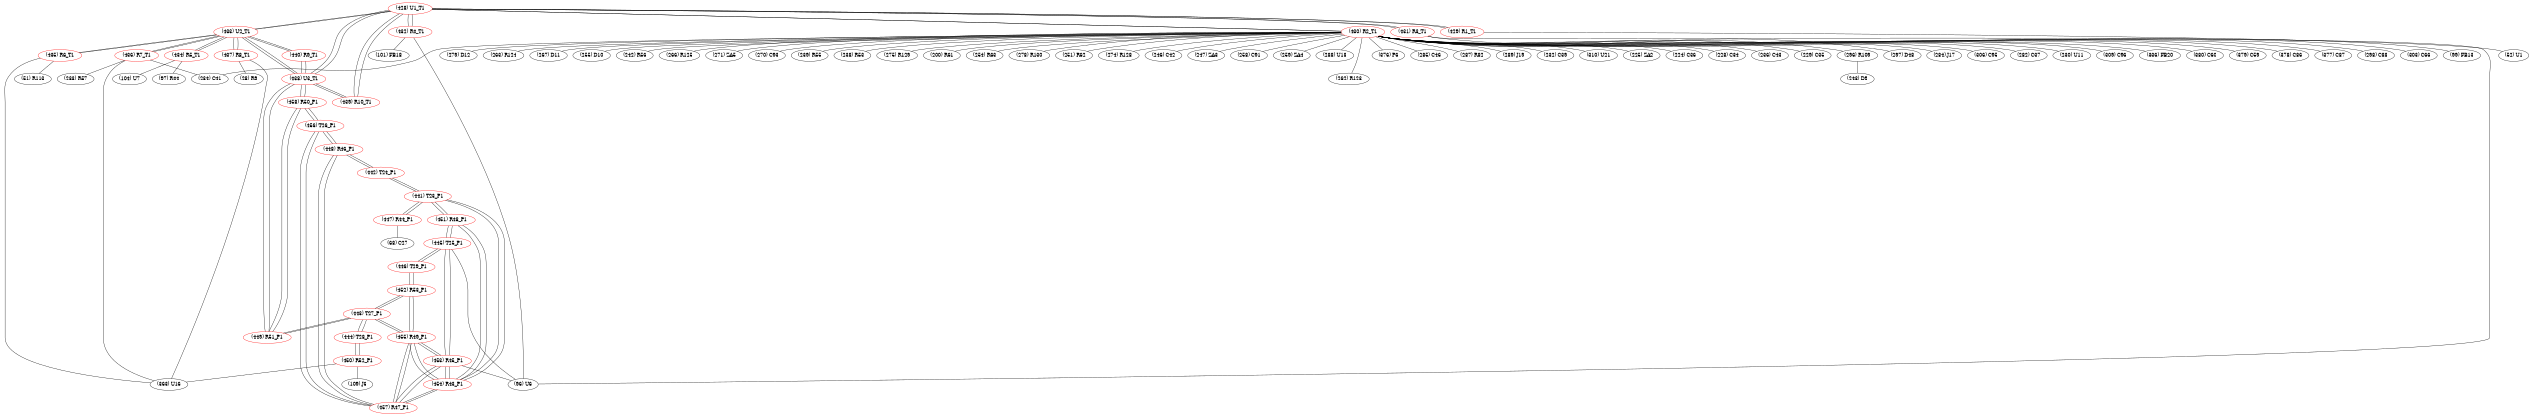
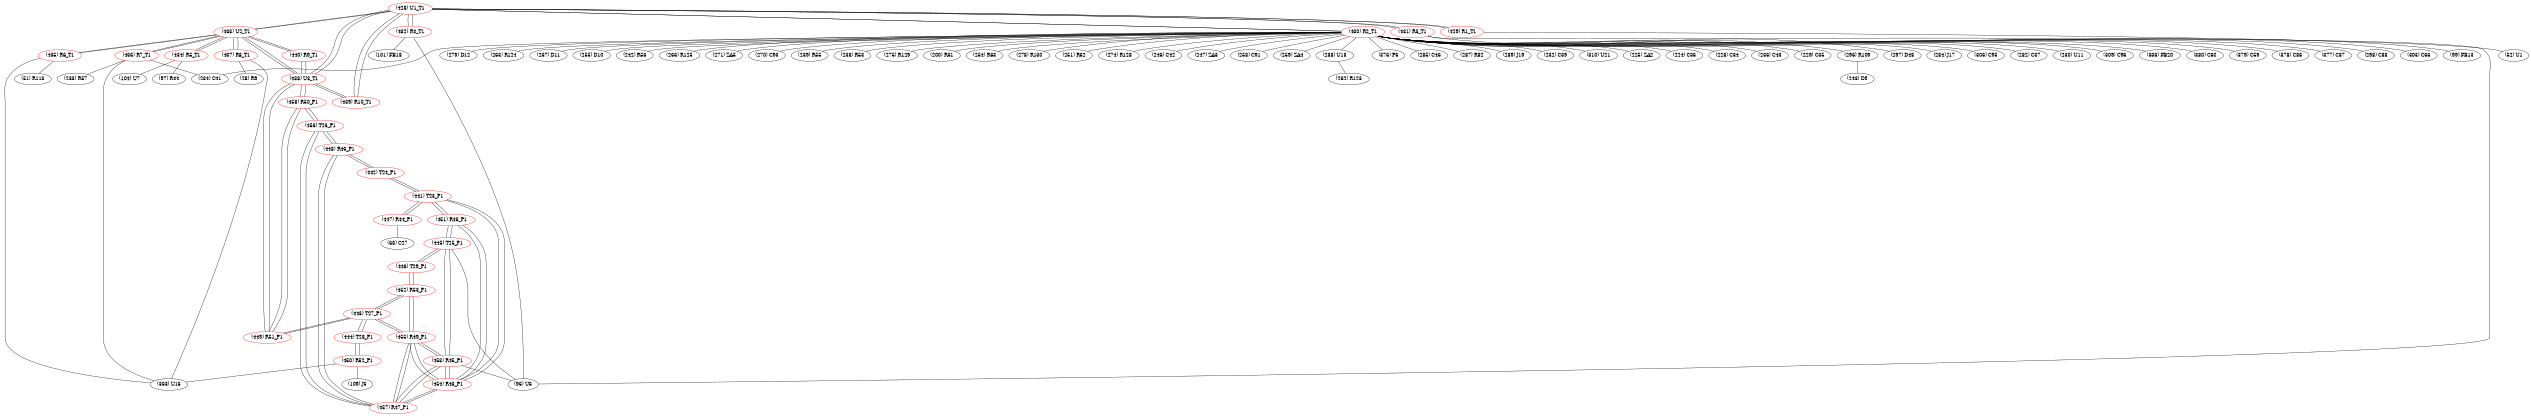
edge "(430) R2_T1" -- "(262) R123": now "(288) U18" -- "(262) R123"
